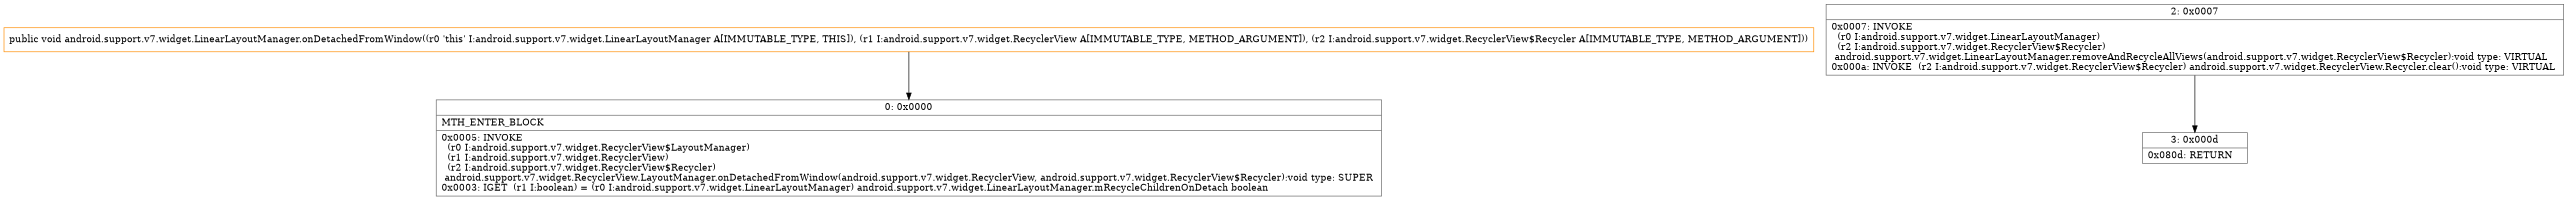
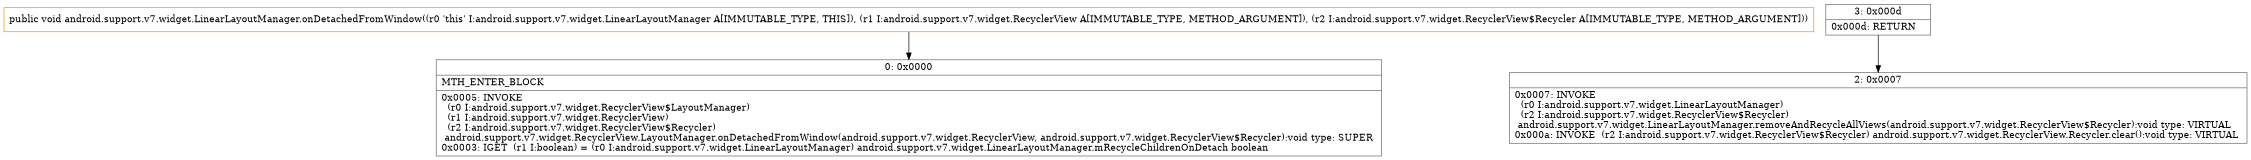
edge "2: 0x0007" -> "3: 0x000d": reversed
node "3: 0x000d": text "0x080d: RETURN" -> "0x000d: RETURN"
